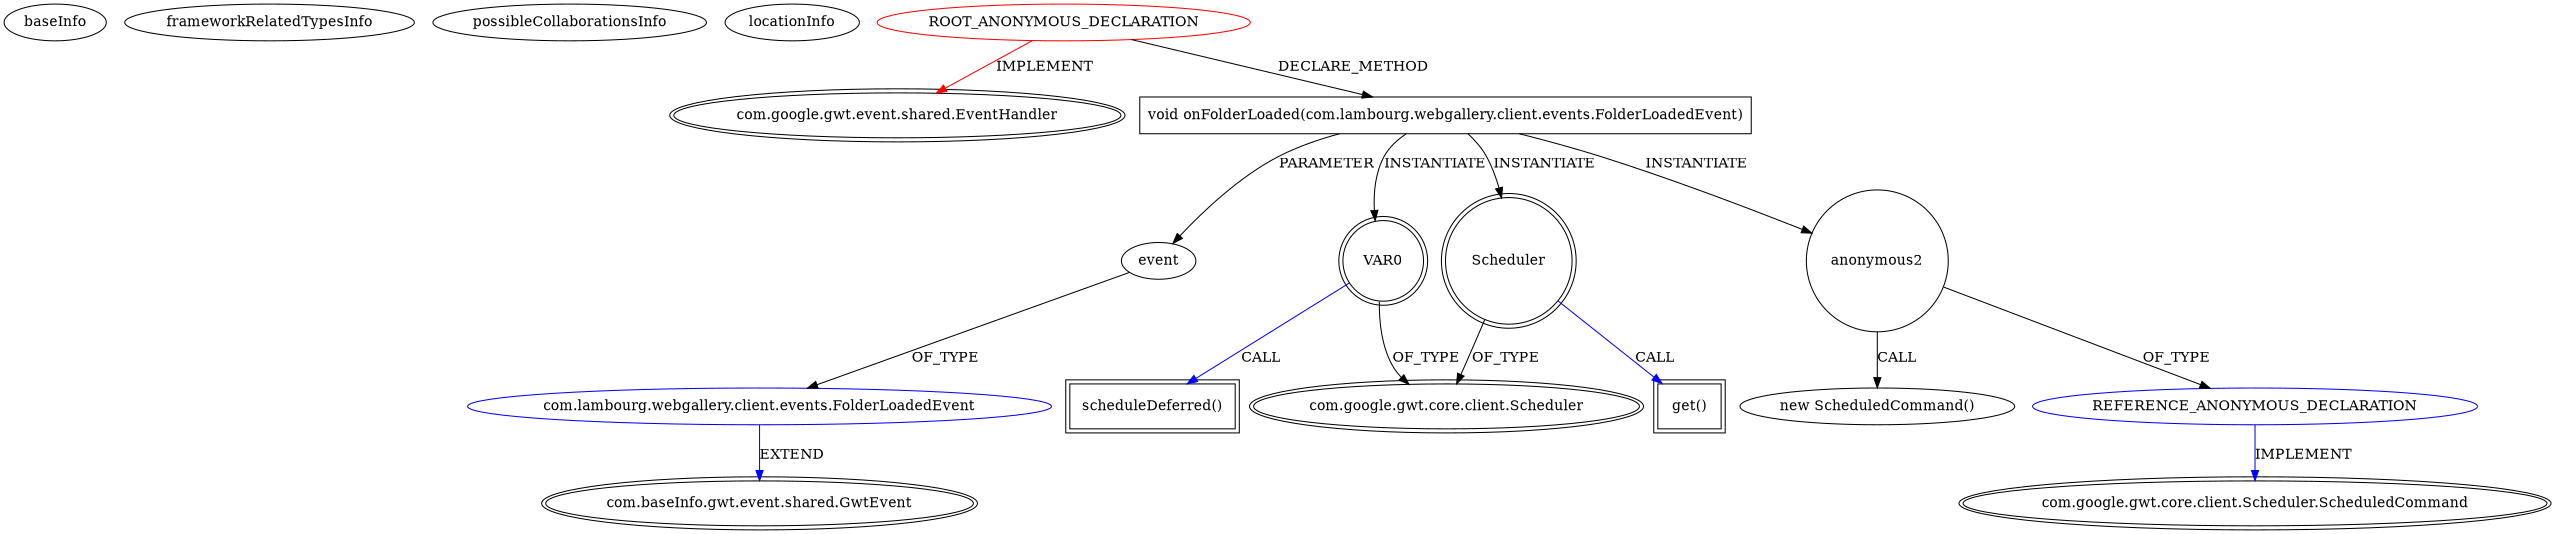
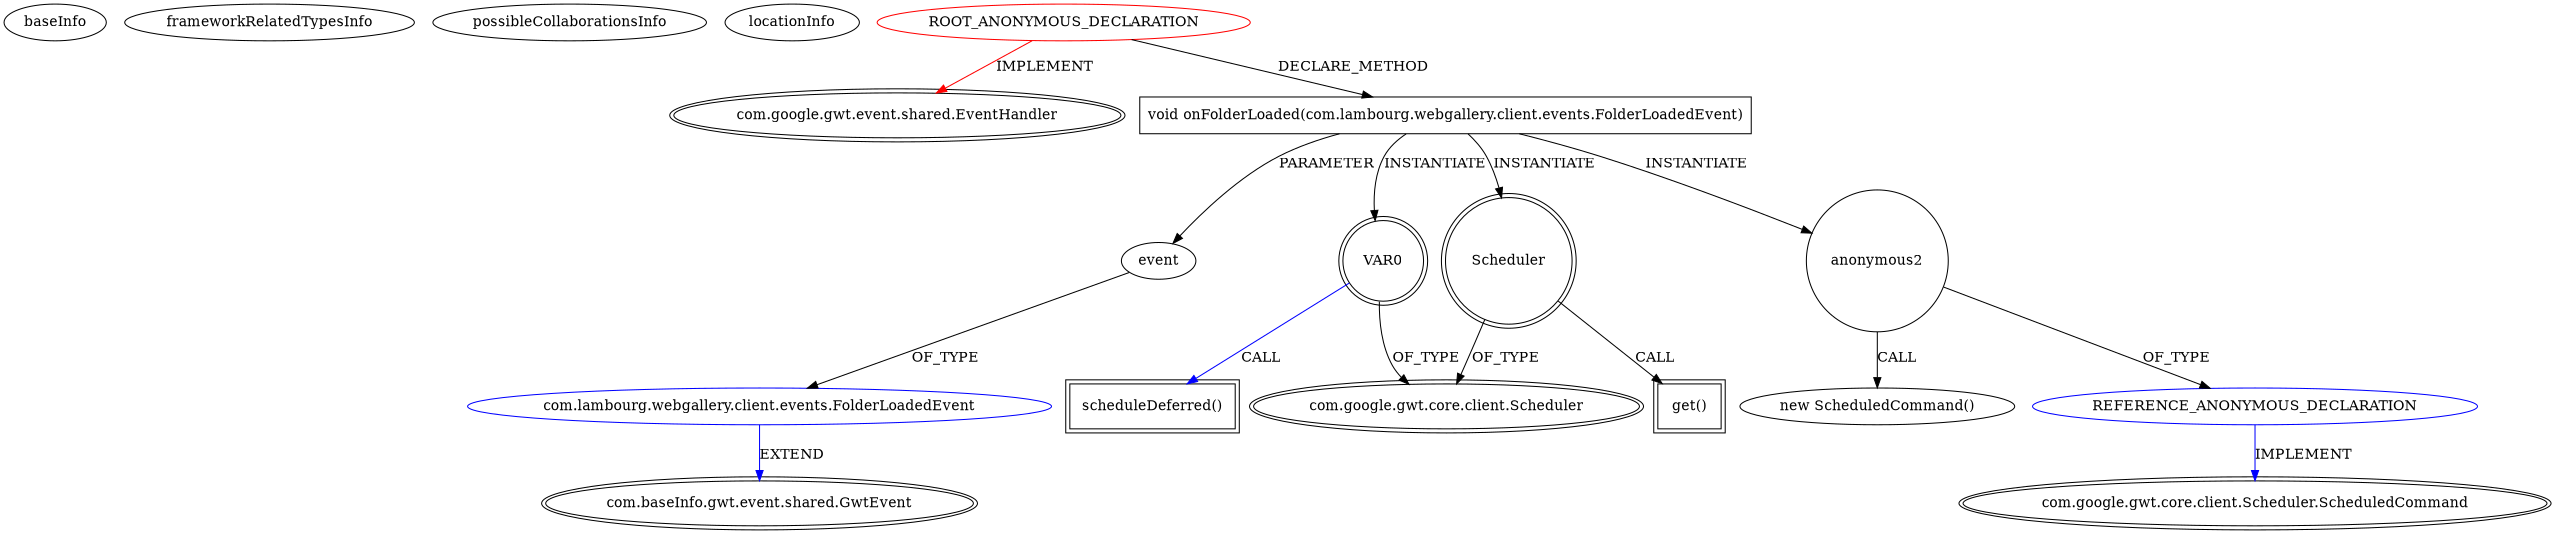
edge "Scheduler" -> "get()": color blue -> black
